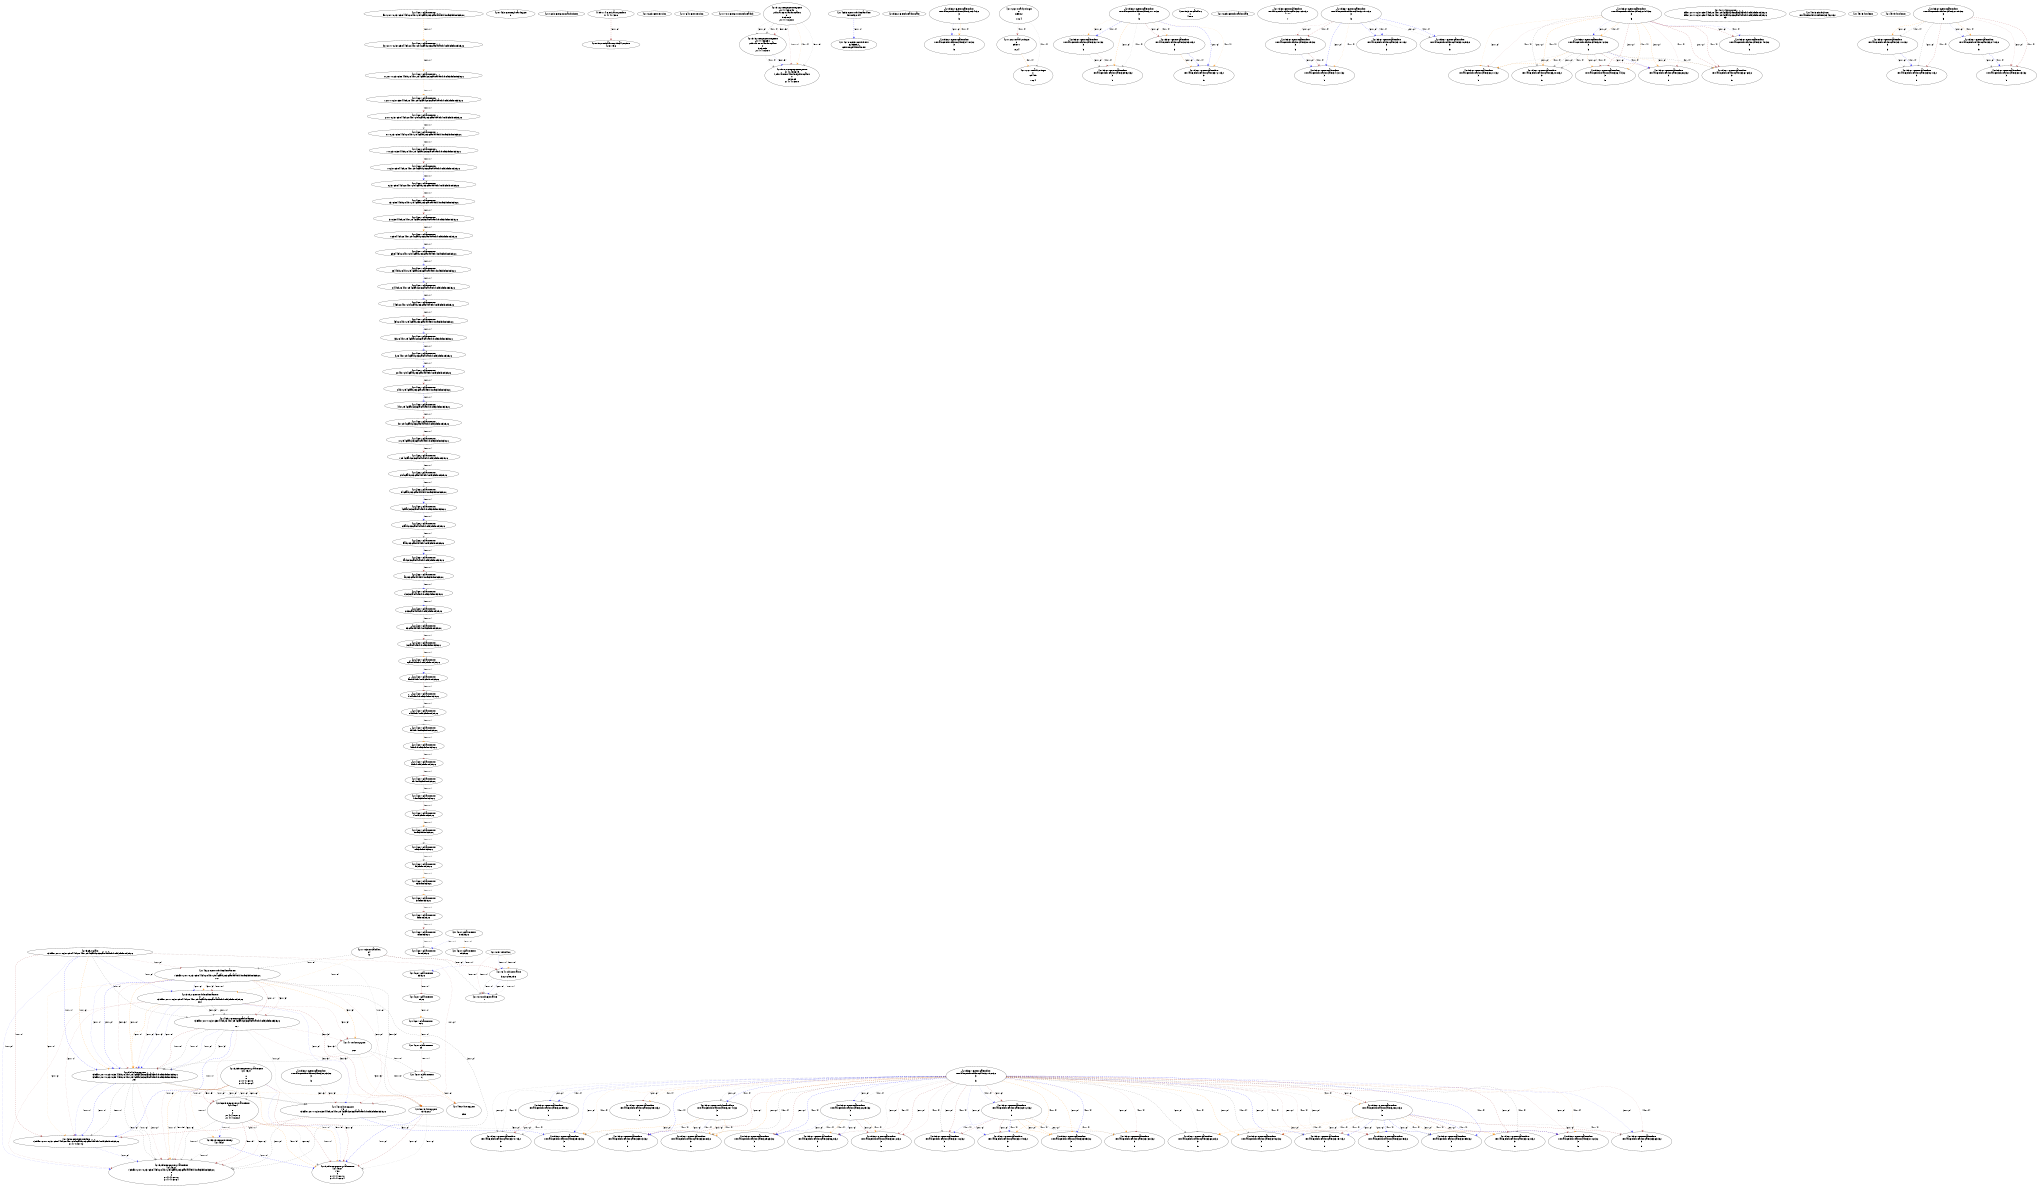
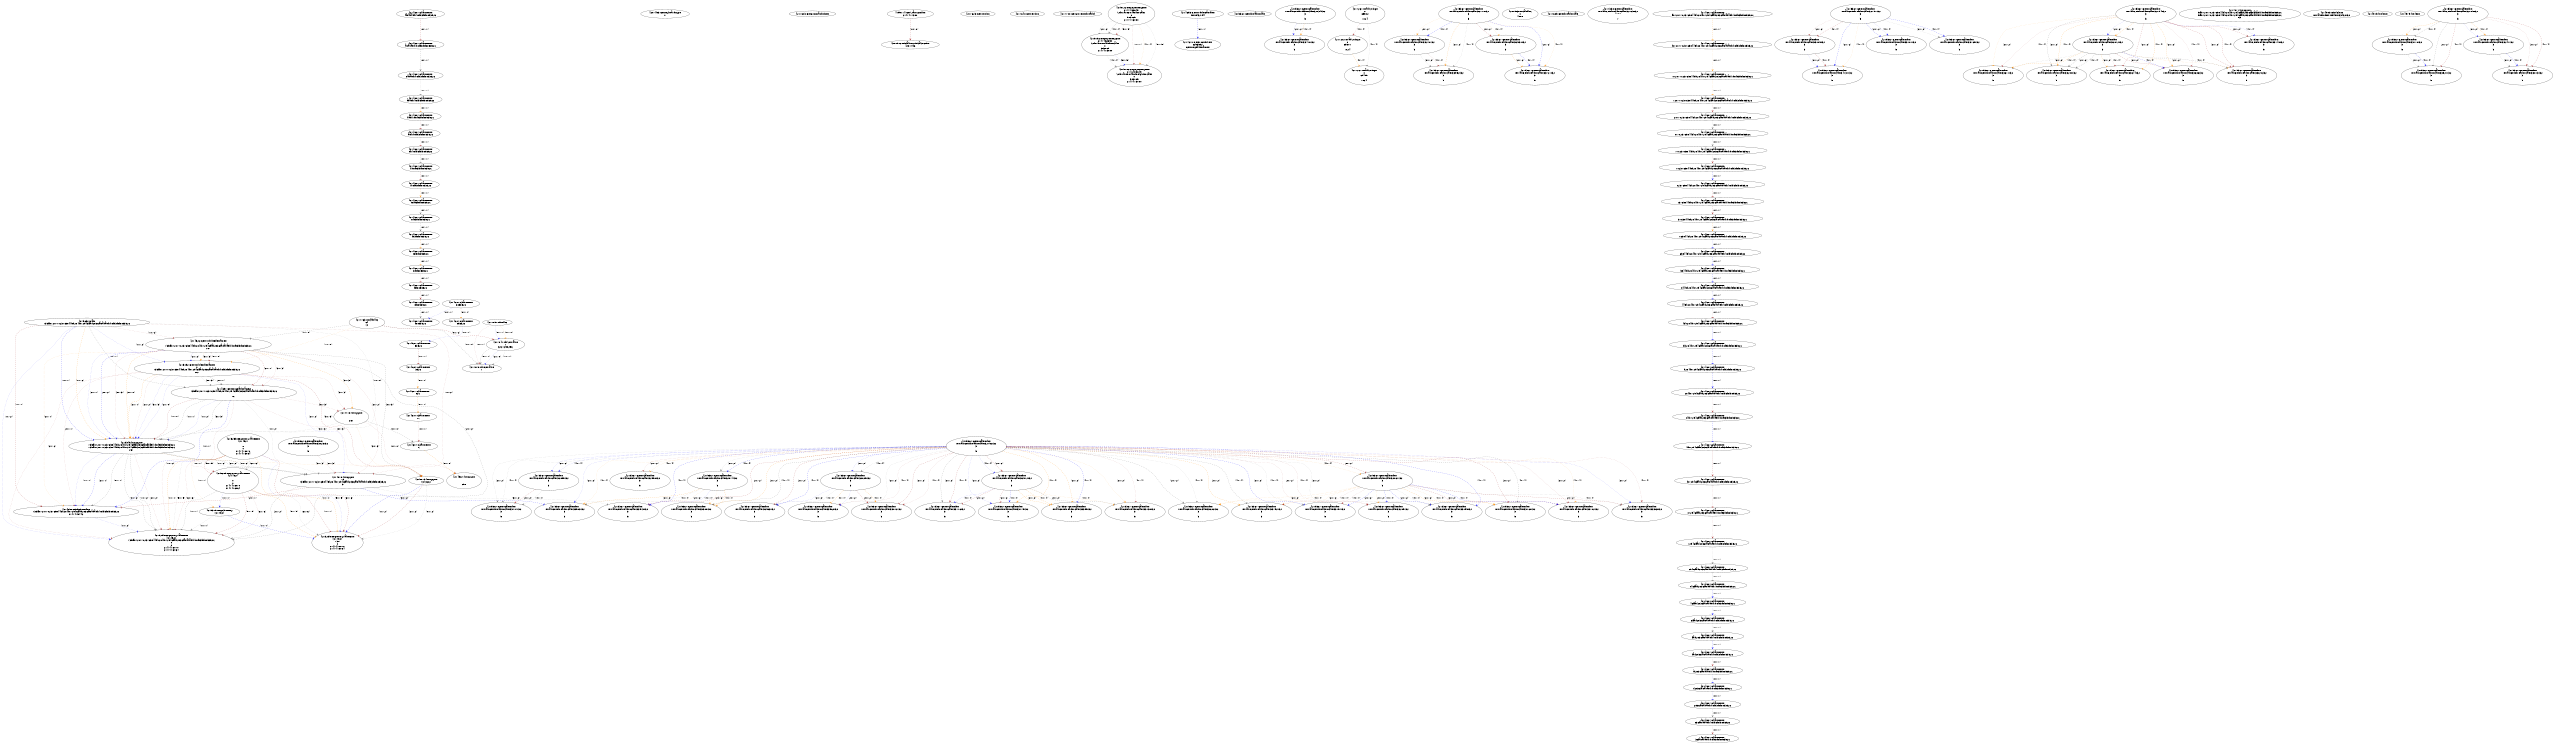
node "4214607.CharNextA 6fa8aba9f1b8f93fef885352c": removed
node "4215367.GetModuleHandleA retval_GetThreadLocale_32874_32 3 5": label "4215367.GetModuleHandleA retval_GetThreadLocale_32874_32 3 5" -> "4215367.GetLocaleInfoA retval_GetThreadLocale_32874_32 3 5"
